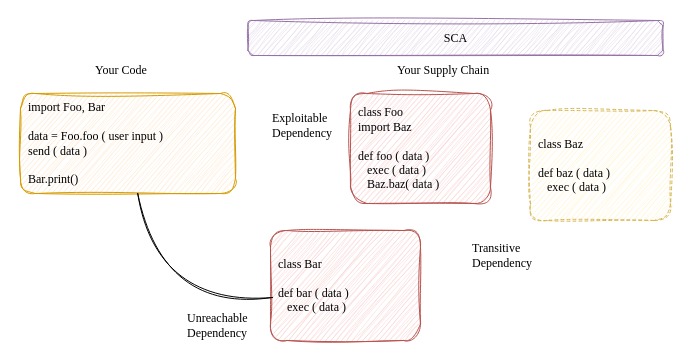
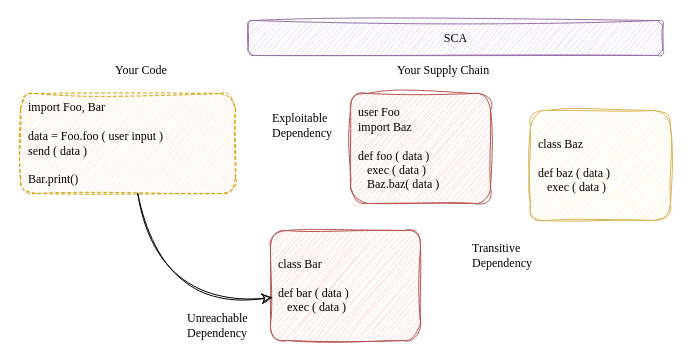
node "Your Code": moved (128, 71) -> (148, 71)
node "import Foo, Bar data = Foo.foo ( user input ) send ( data ) Bar.print()": style solid -> dashed
node "class Foo import Baz def foo ( data ) exec ( data ) Baz.baz( data )": label "class Foo import Baz def foo ( data ) exec ( data ) Baz.baz( data )" -> "user Foo import Baz def foo ( data ) exec ( data ) Baz.baz( data )"
node "class Baz def baz ( data ) exec ( data )": style dashed -> solid
edge "import Foo, Bar data = Foo.foo ( user input ) send ( data ) Bar.print()" -- "class Bar def bar ( data ) exec ( data )": arrowhead none -> classic
